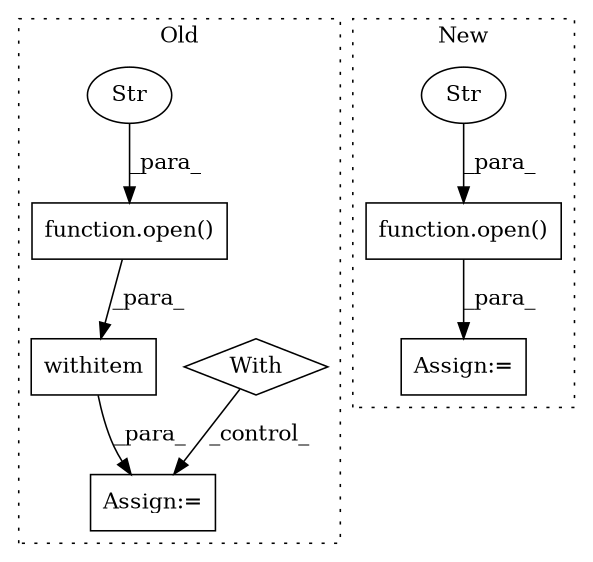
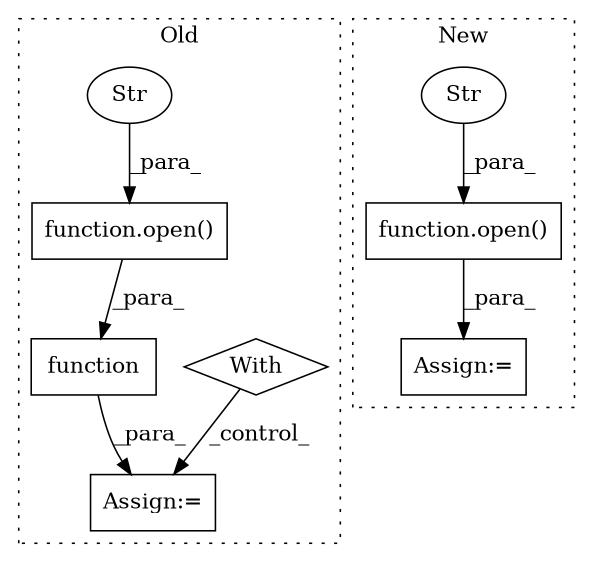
node "withitem": label "withitem" -> "function"
